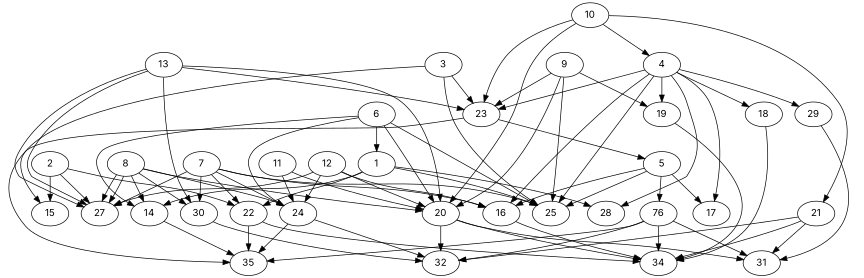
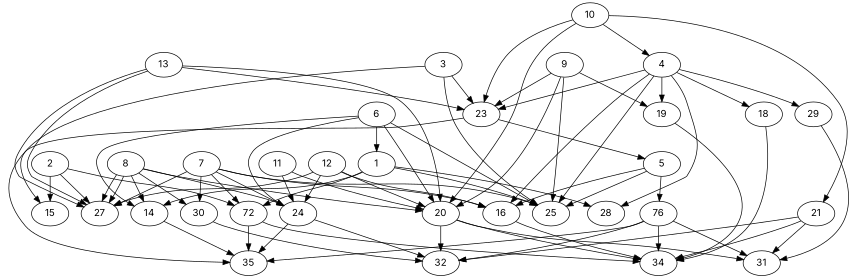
edge "13" -> "30": removed
node "22": label "22" -> "72"
node "17": removed
